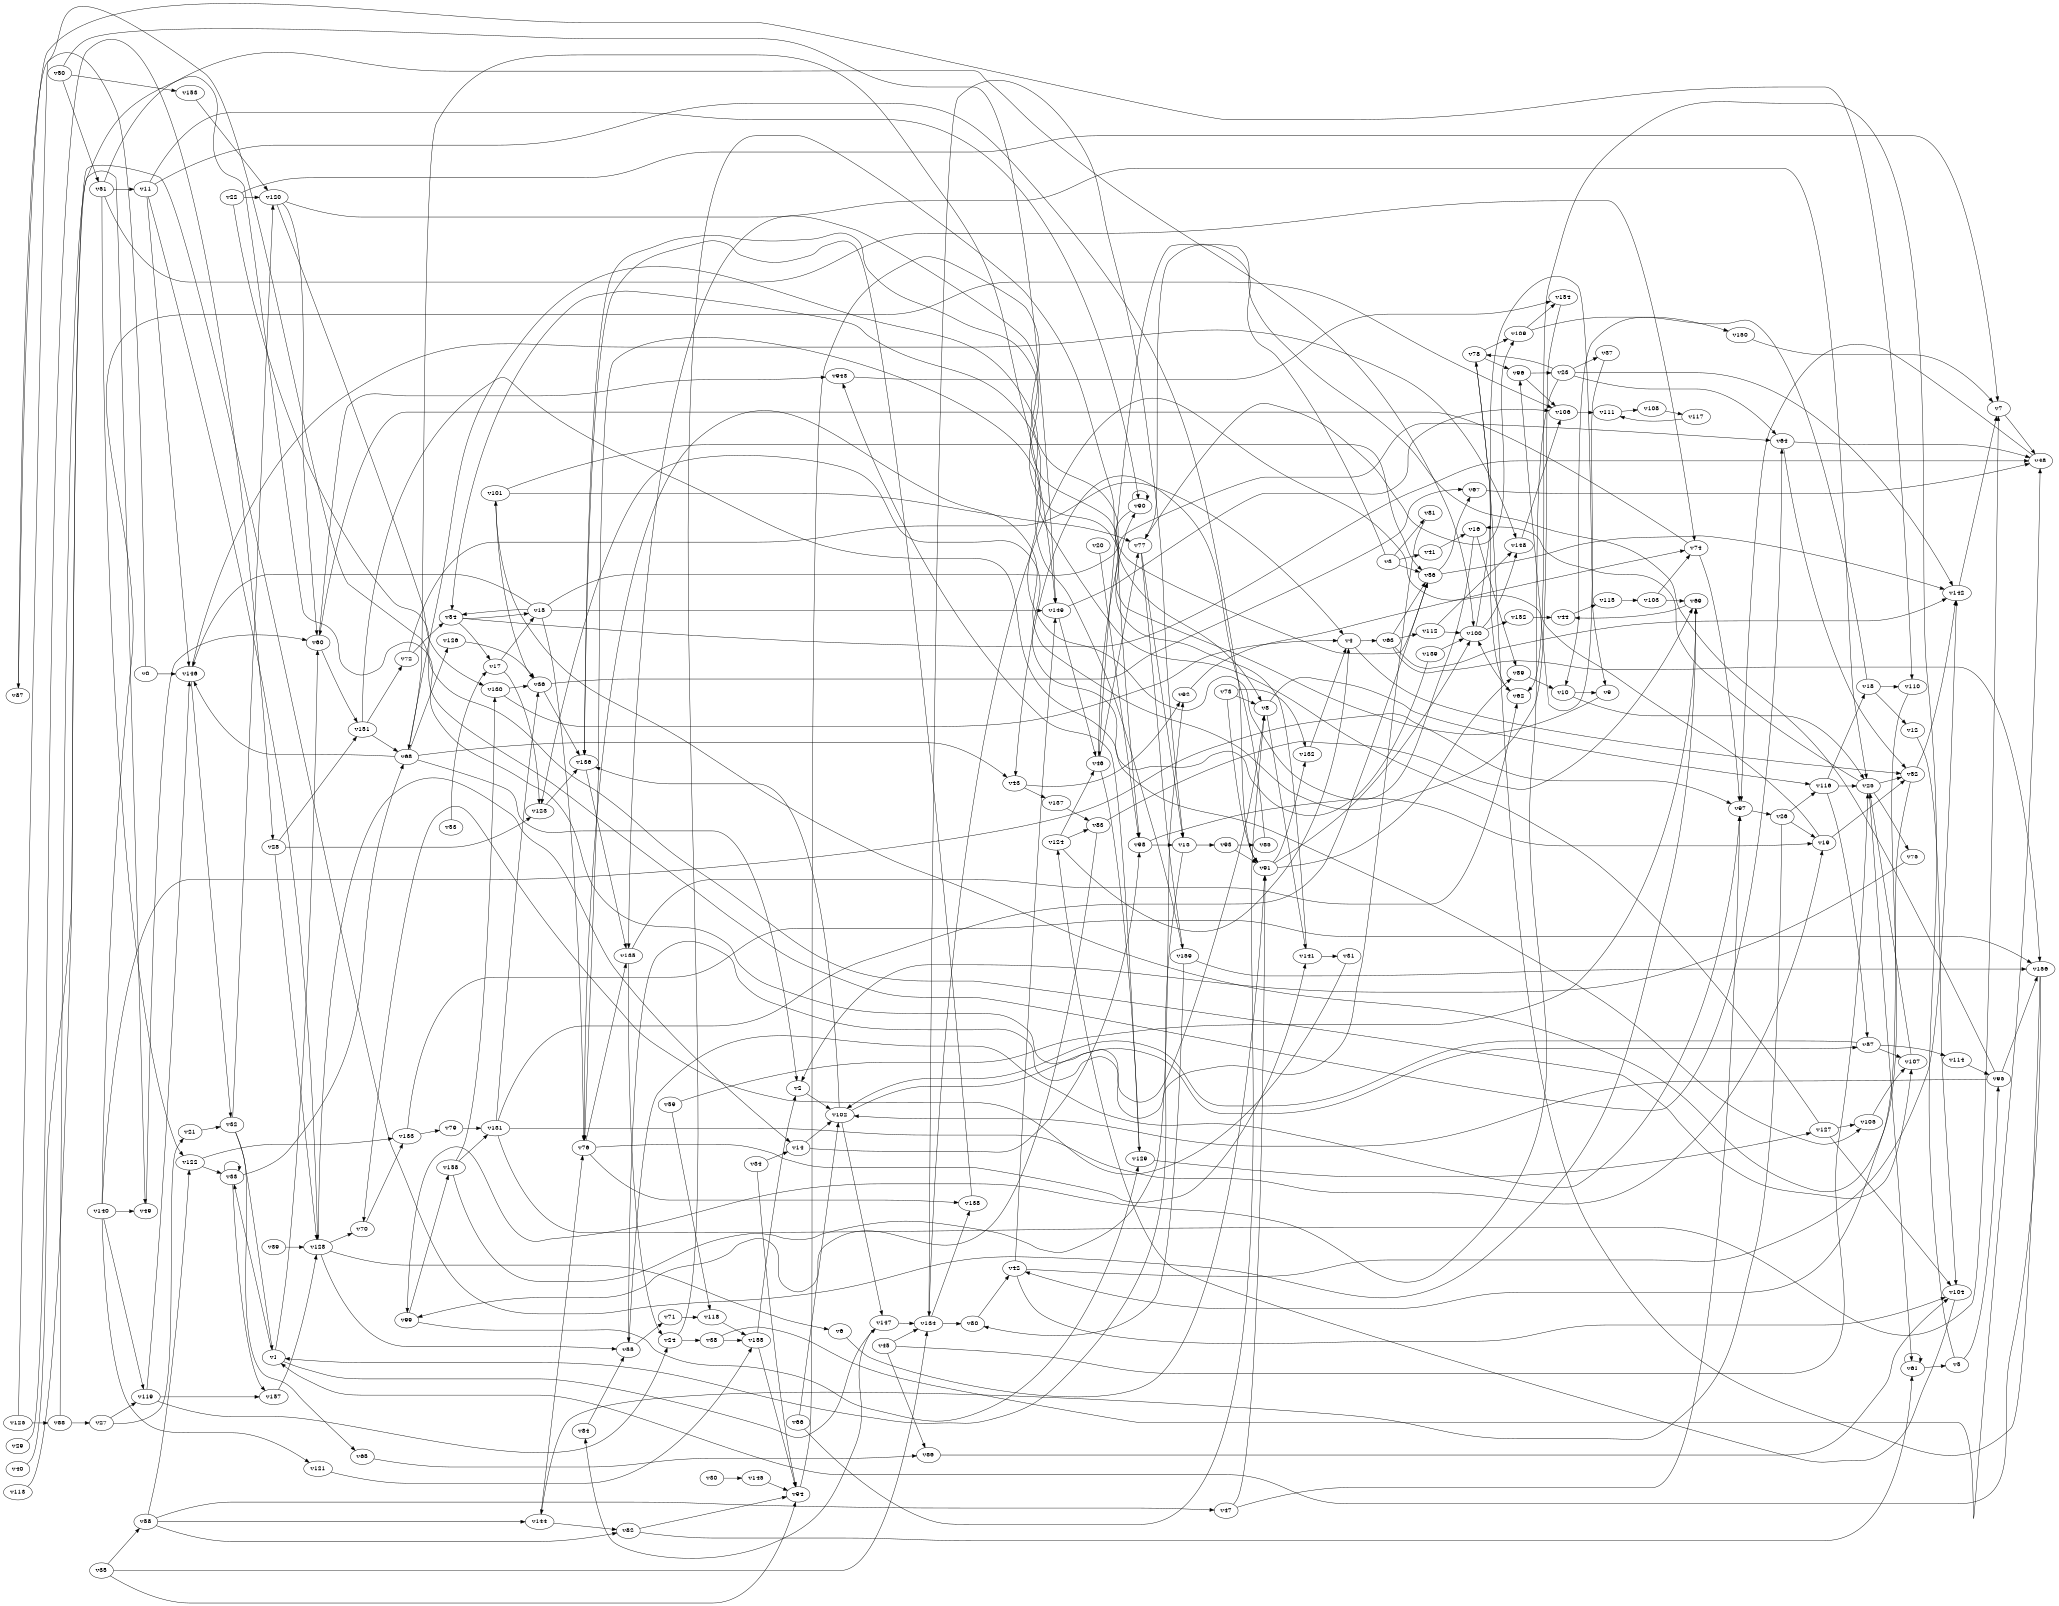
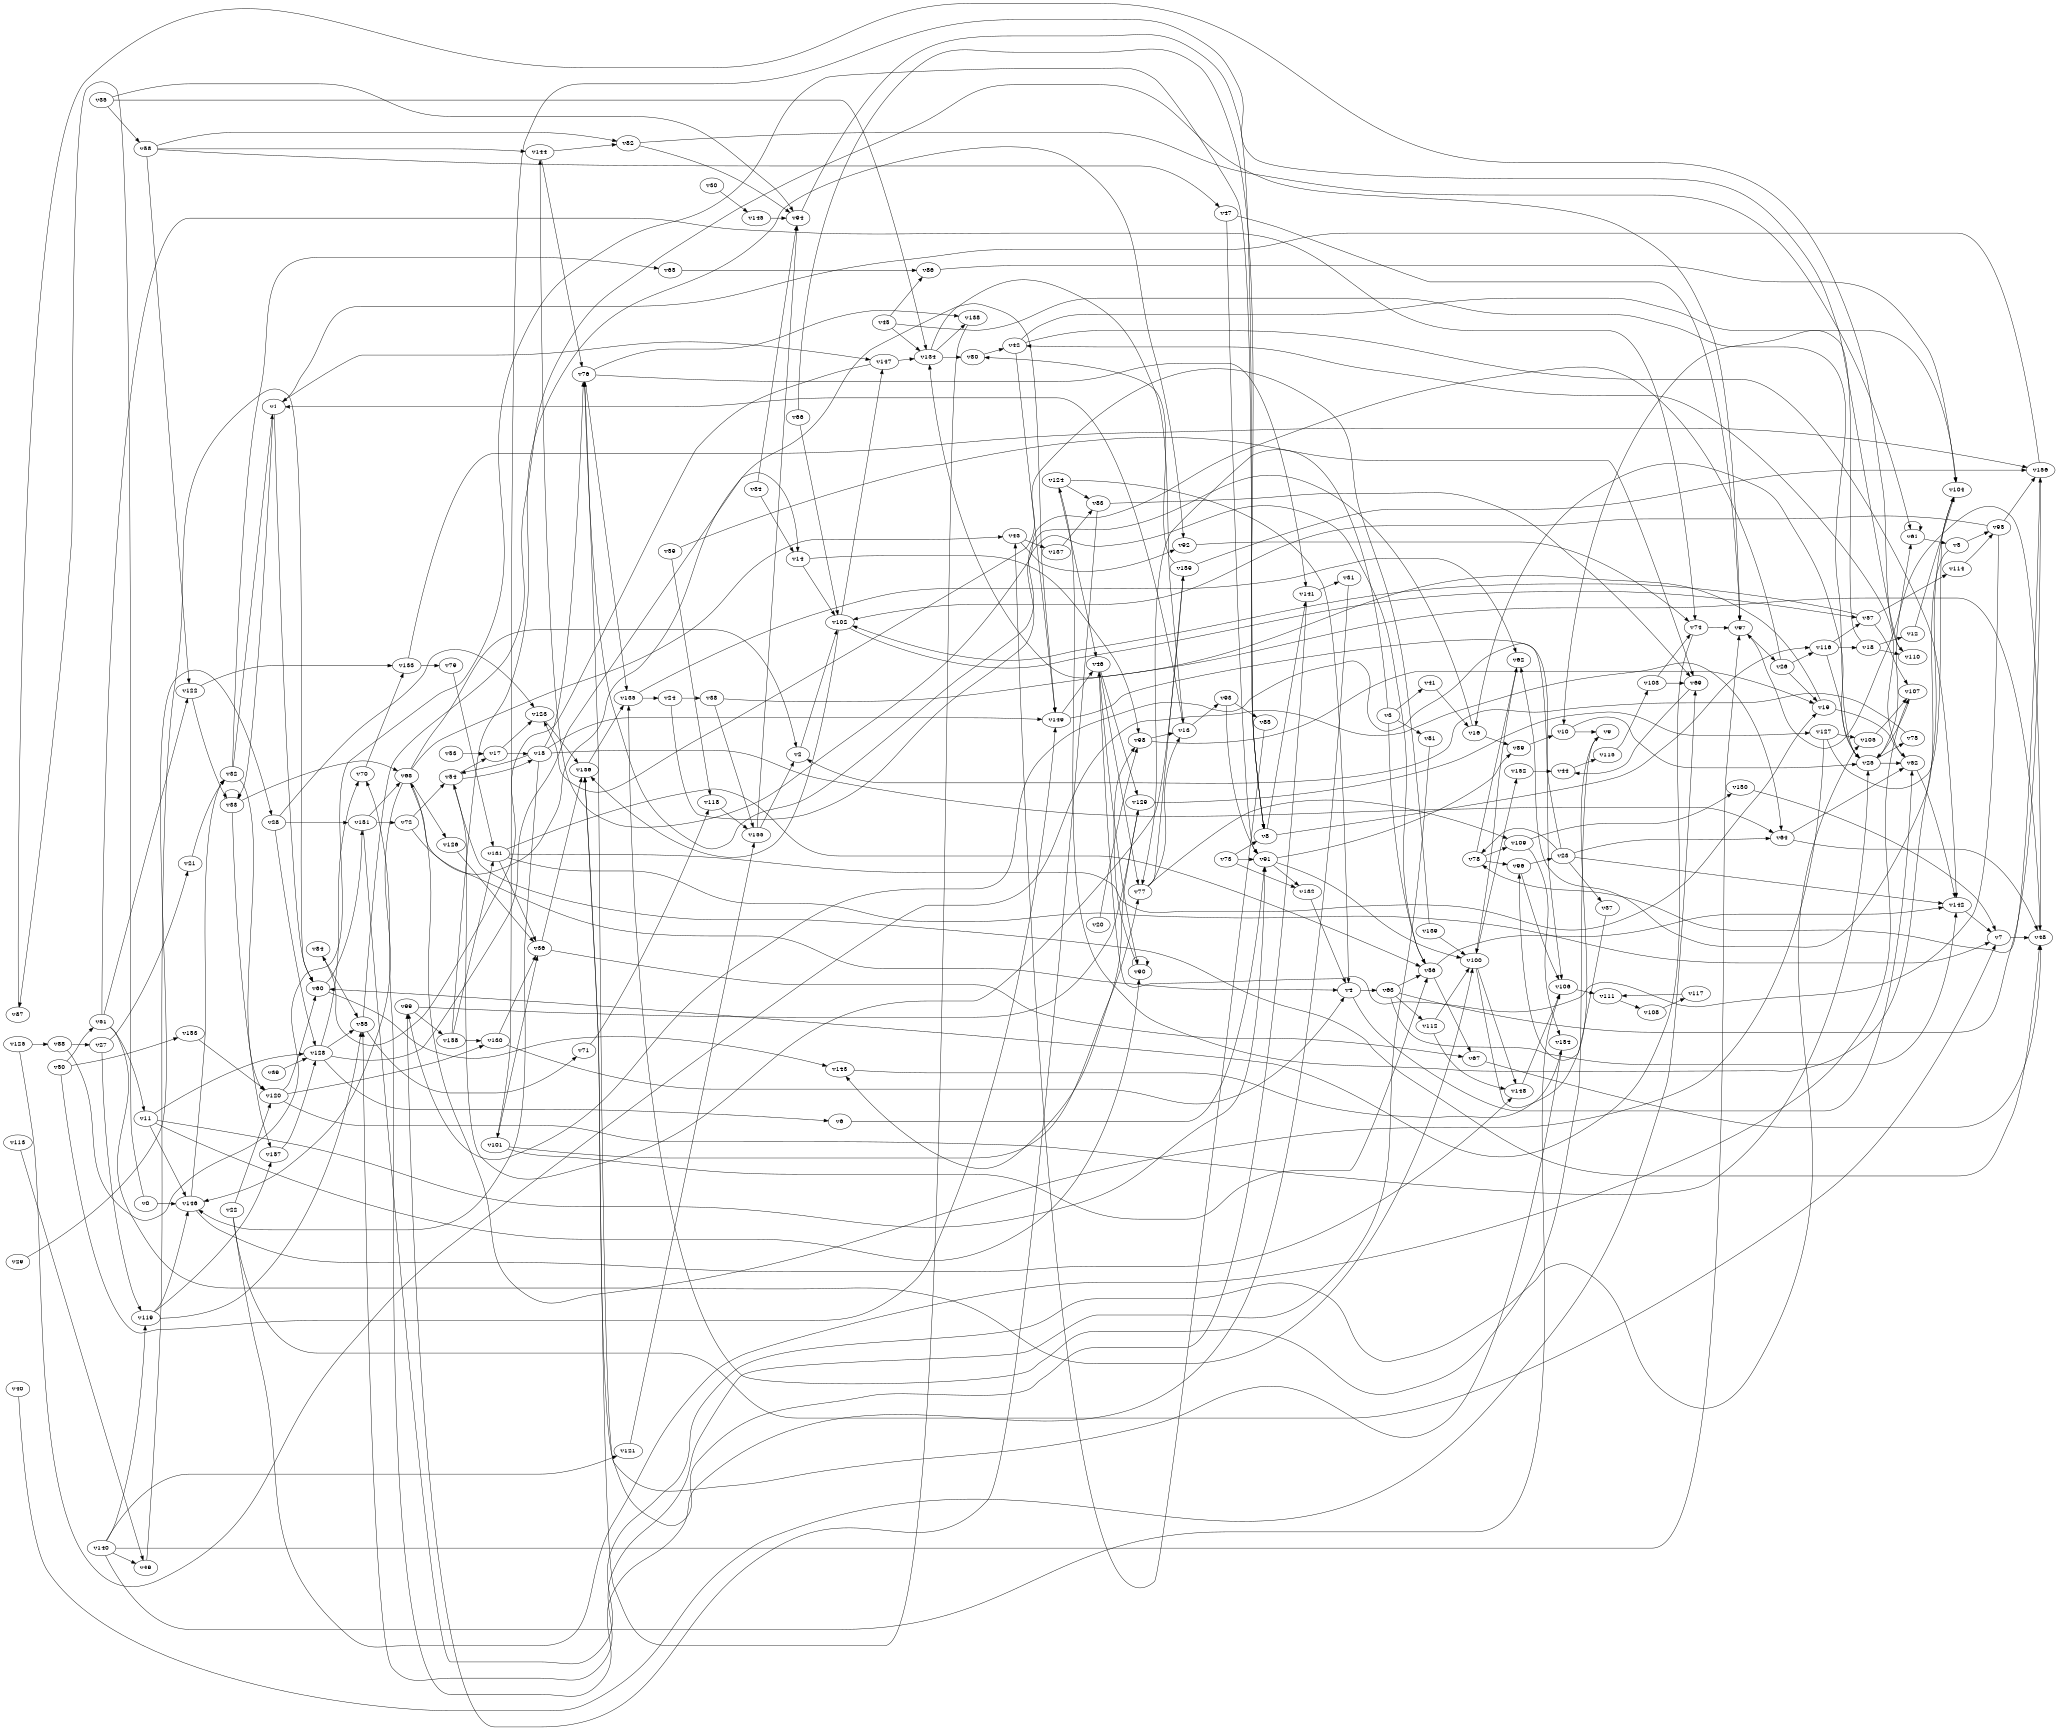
node "v943": label "v943" -> "v143"
edge "v119" -> "v24": now "v119" -> "v55"
